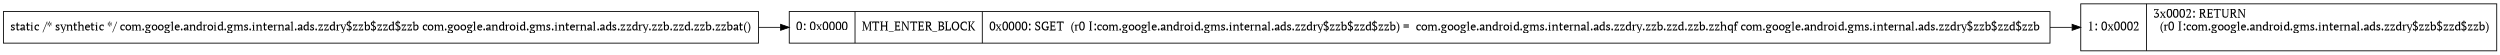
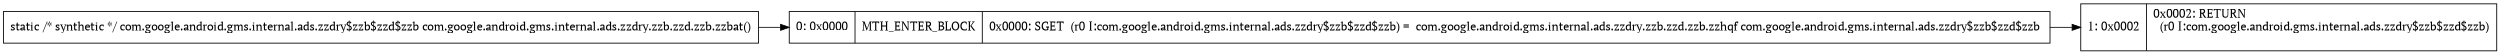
node "1: 0x0002": text "3x0002: RETURN" -> "0x0002: RETURN"
